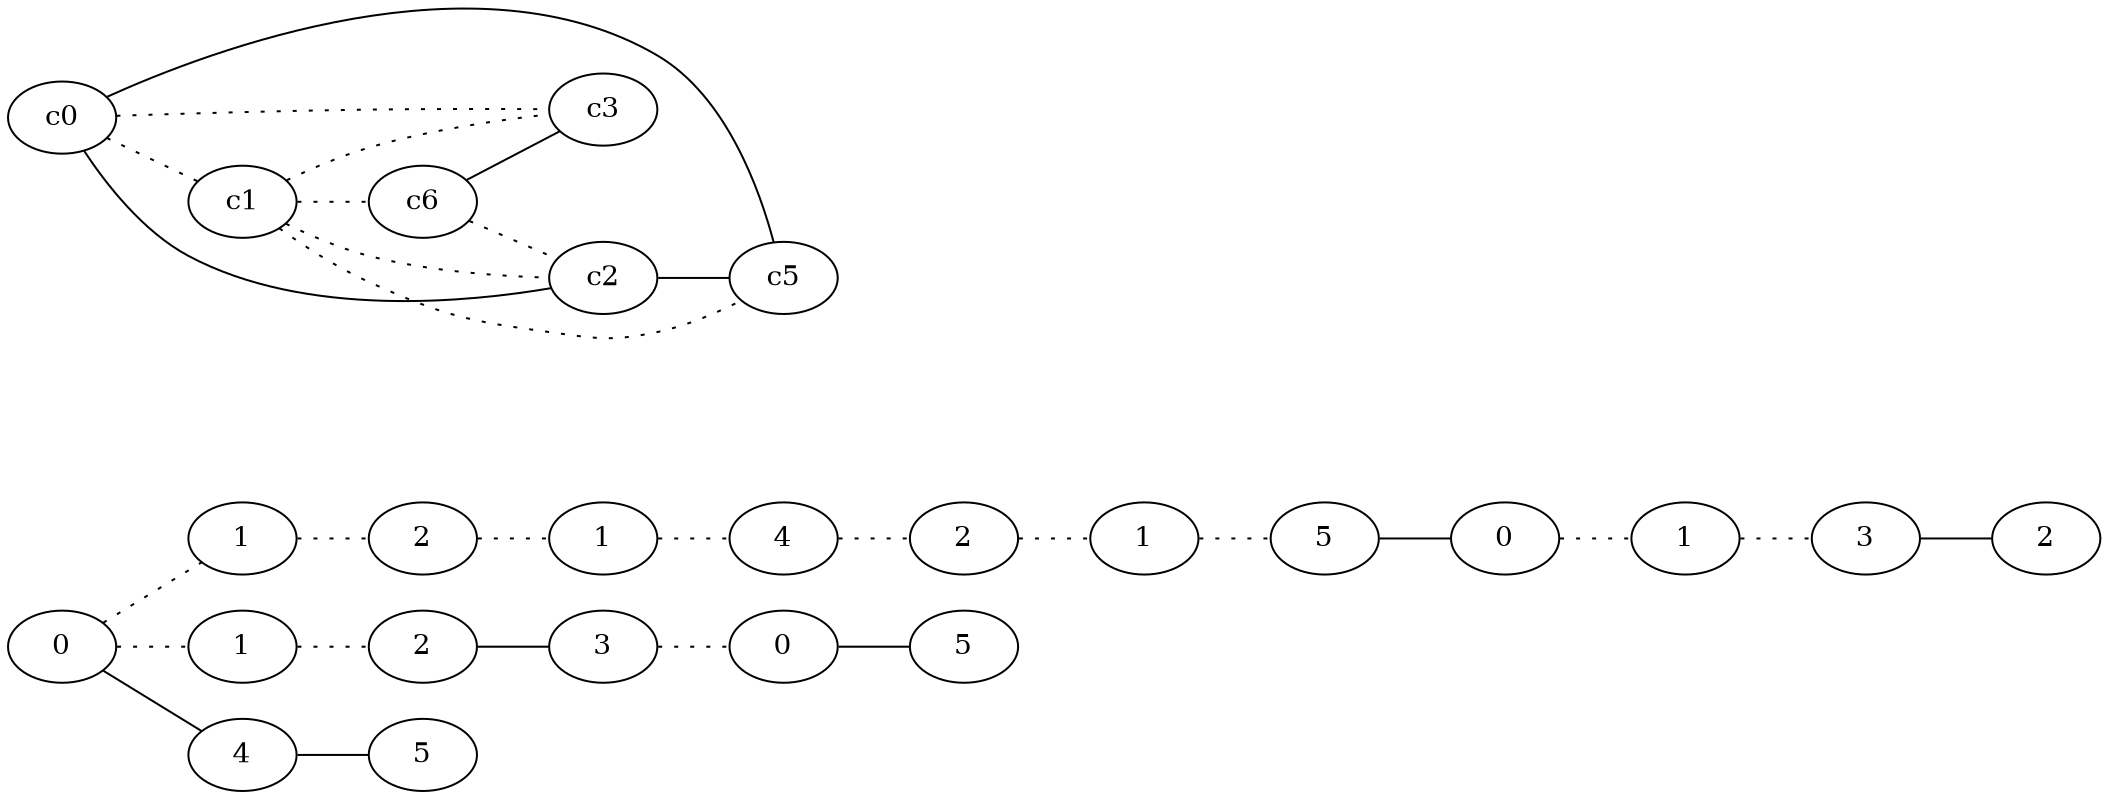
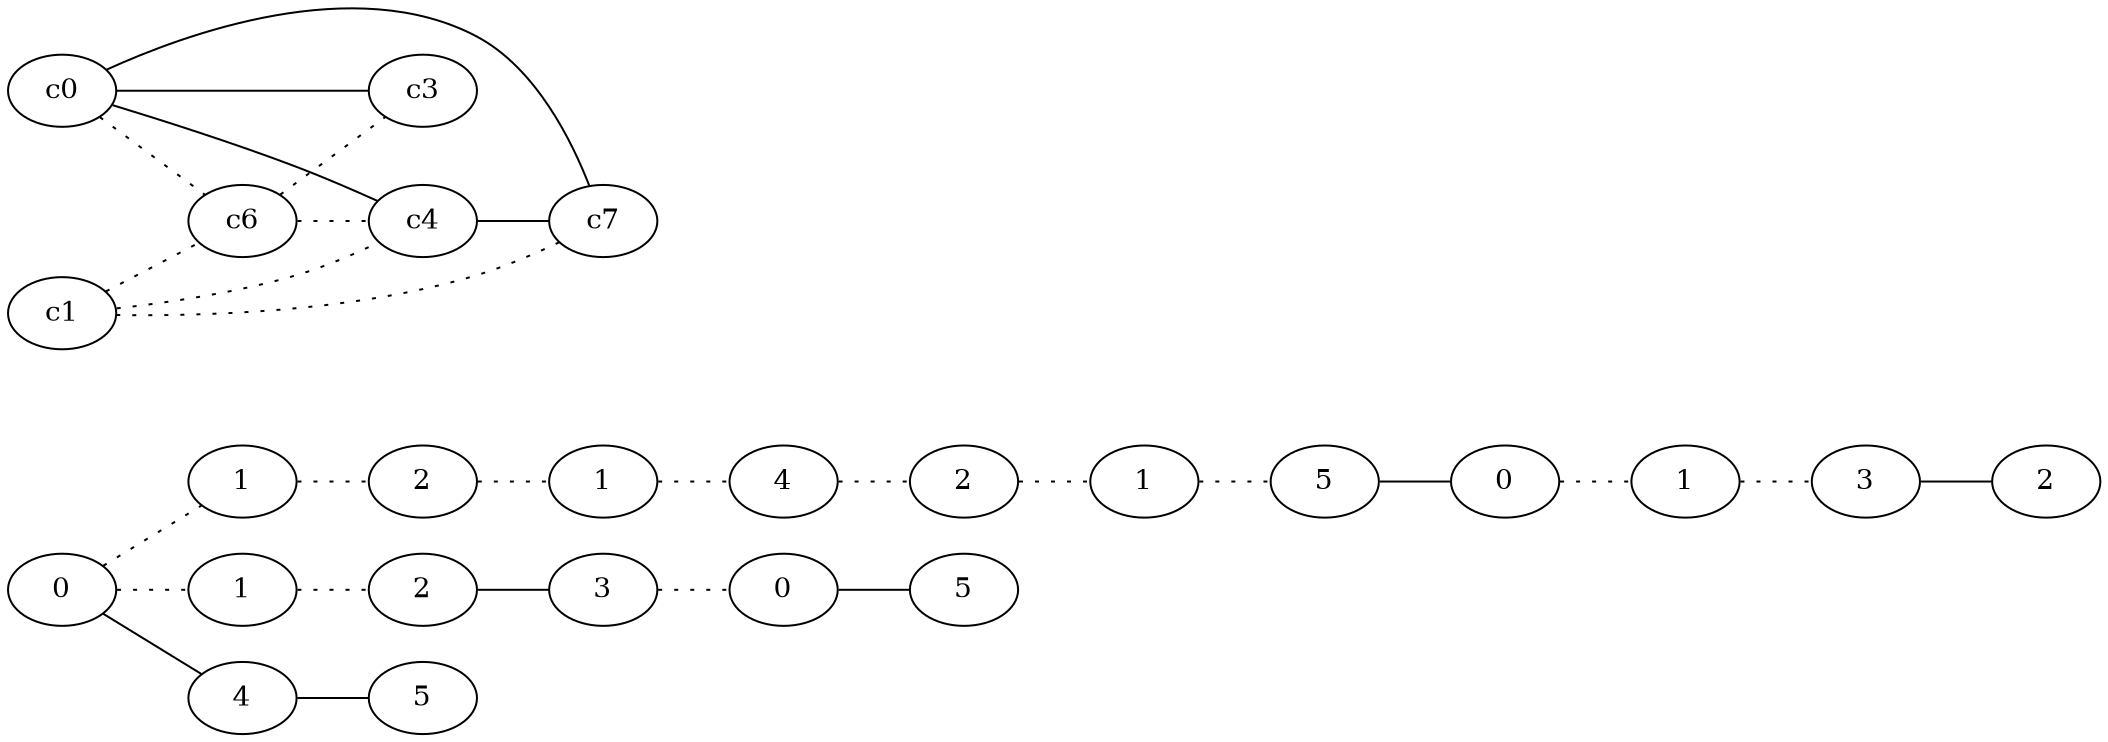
edge "c3" -- "c0": style dotted -> solid
edge "c3" -- "c1": removed
edge "c3" -- "c6": style solid -> dotted
edge "c0" -- "c1": now "c0" -- "c6"
node "c2": label "c2" -> "c4"
node "c5": label "c5" -> "c7"
